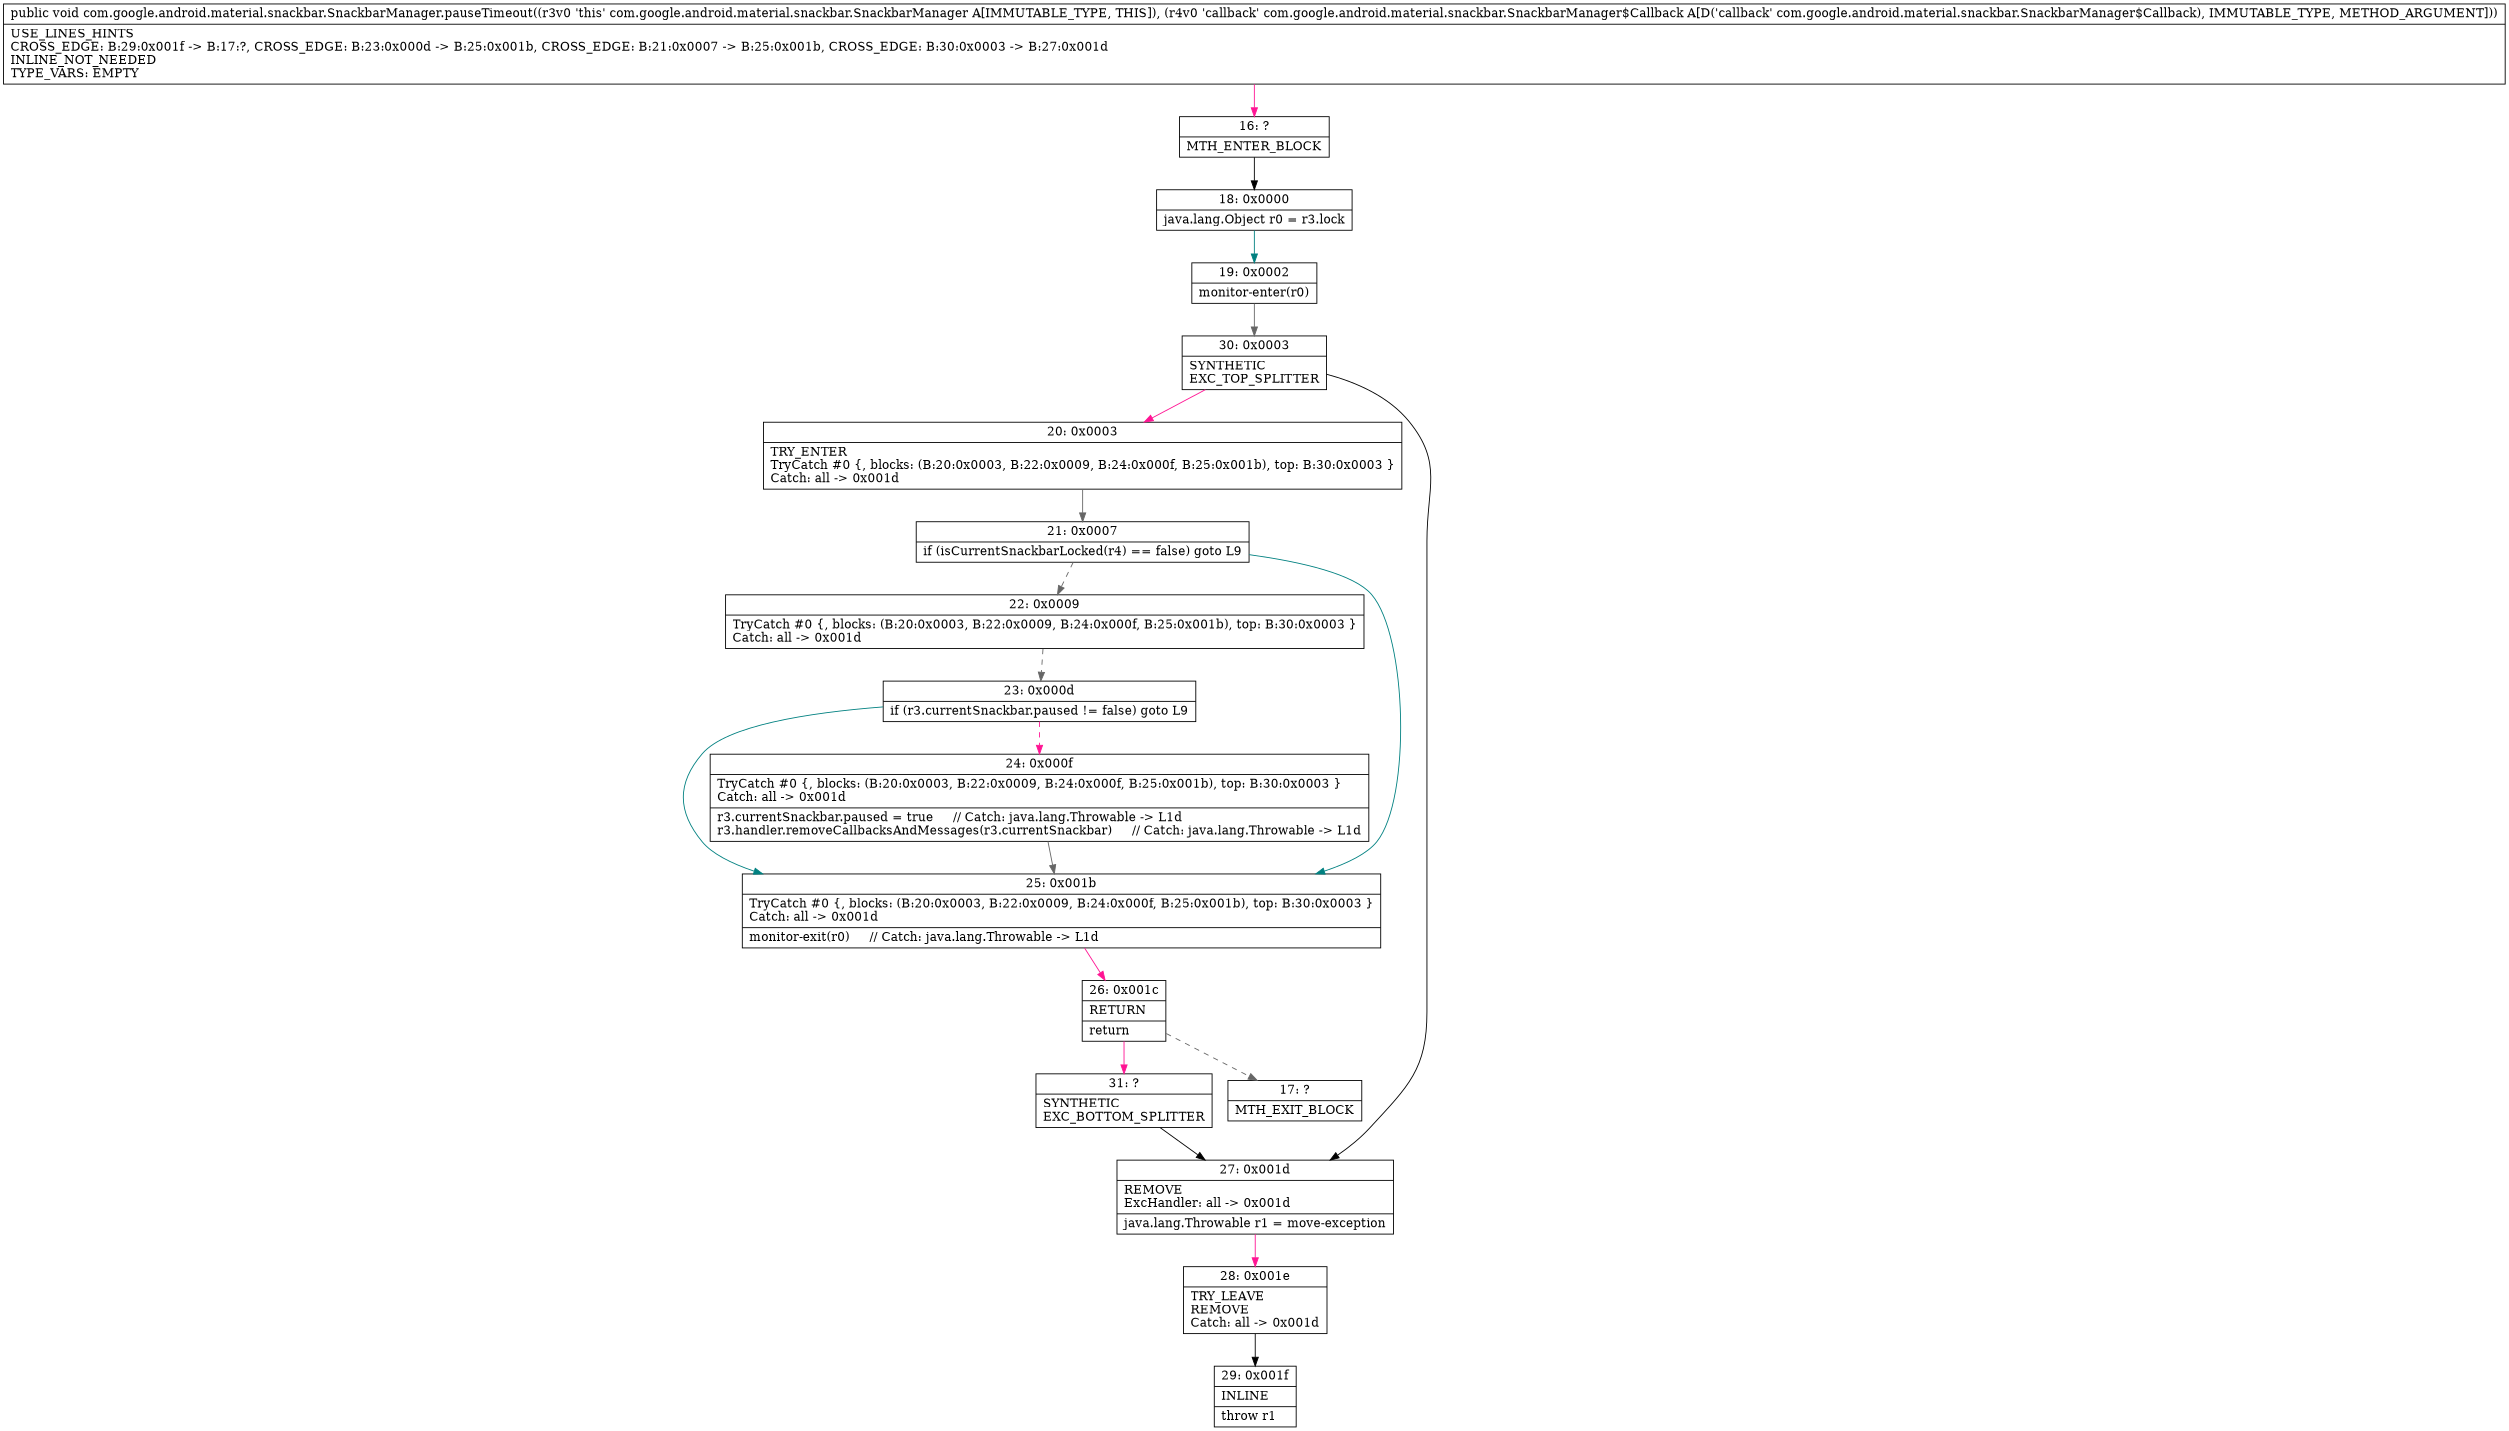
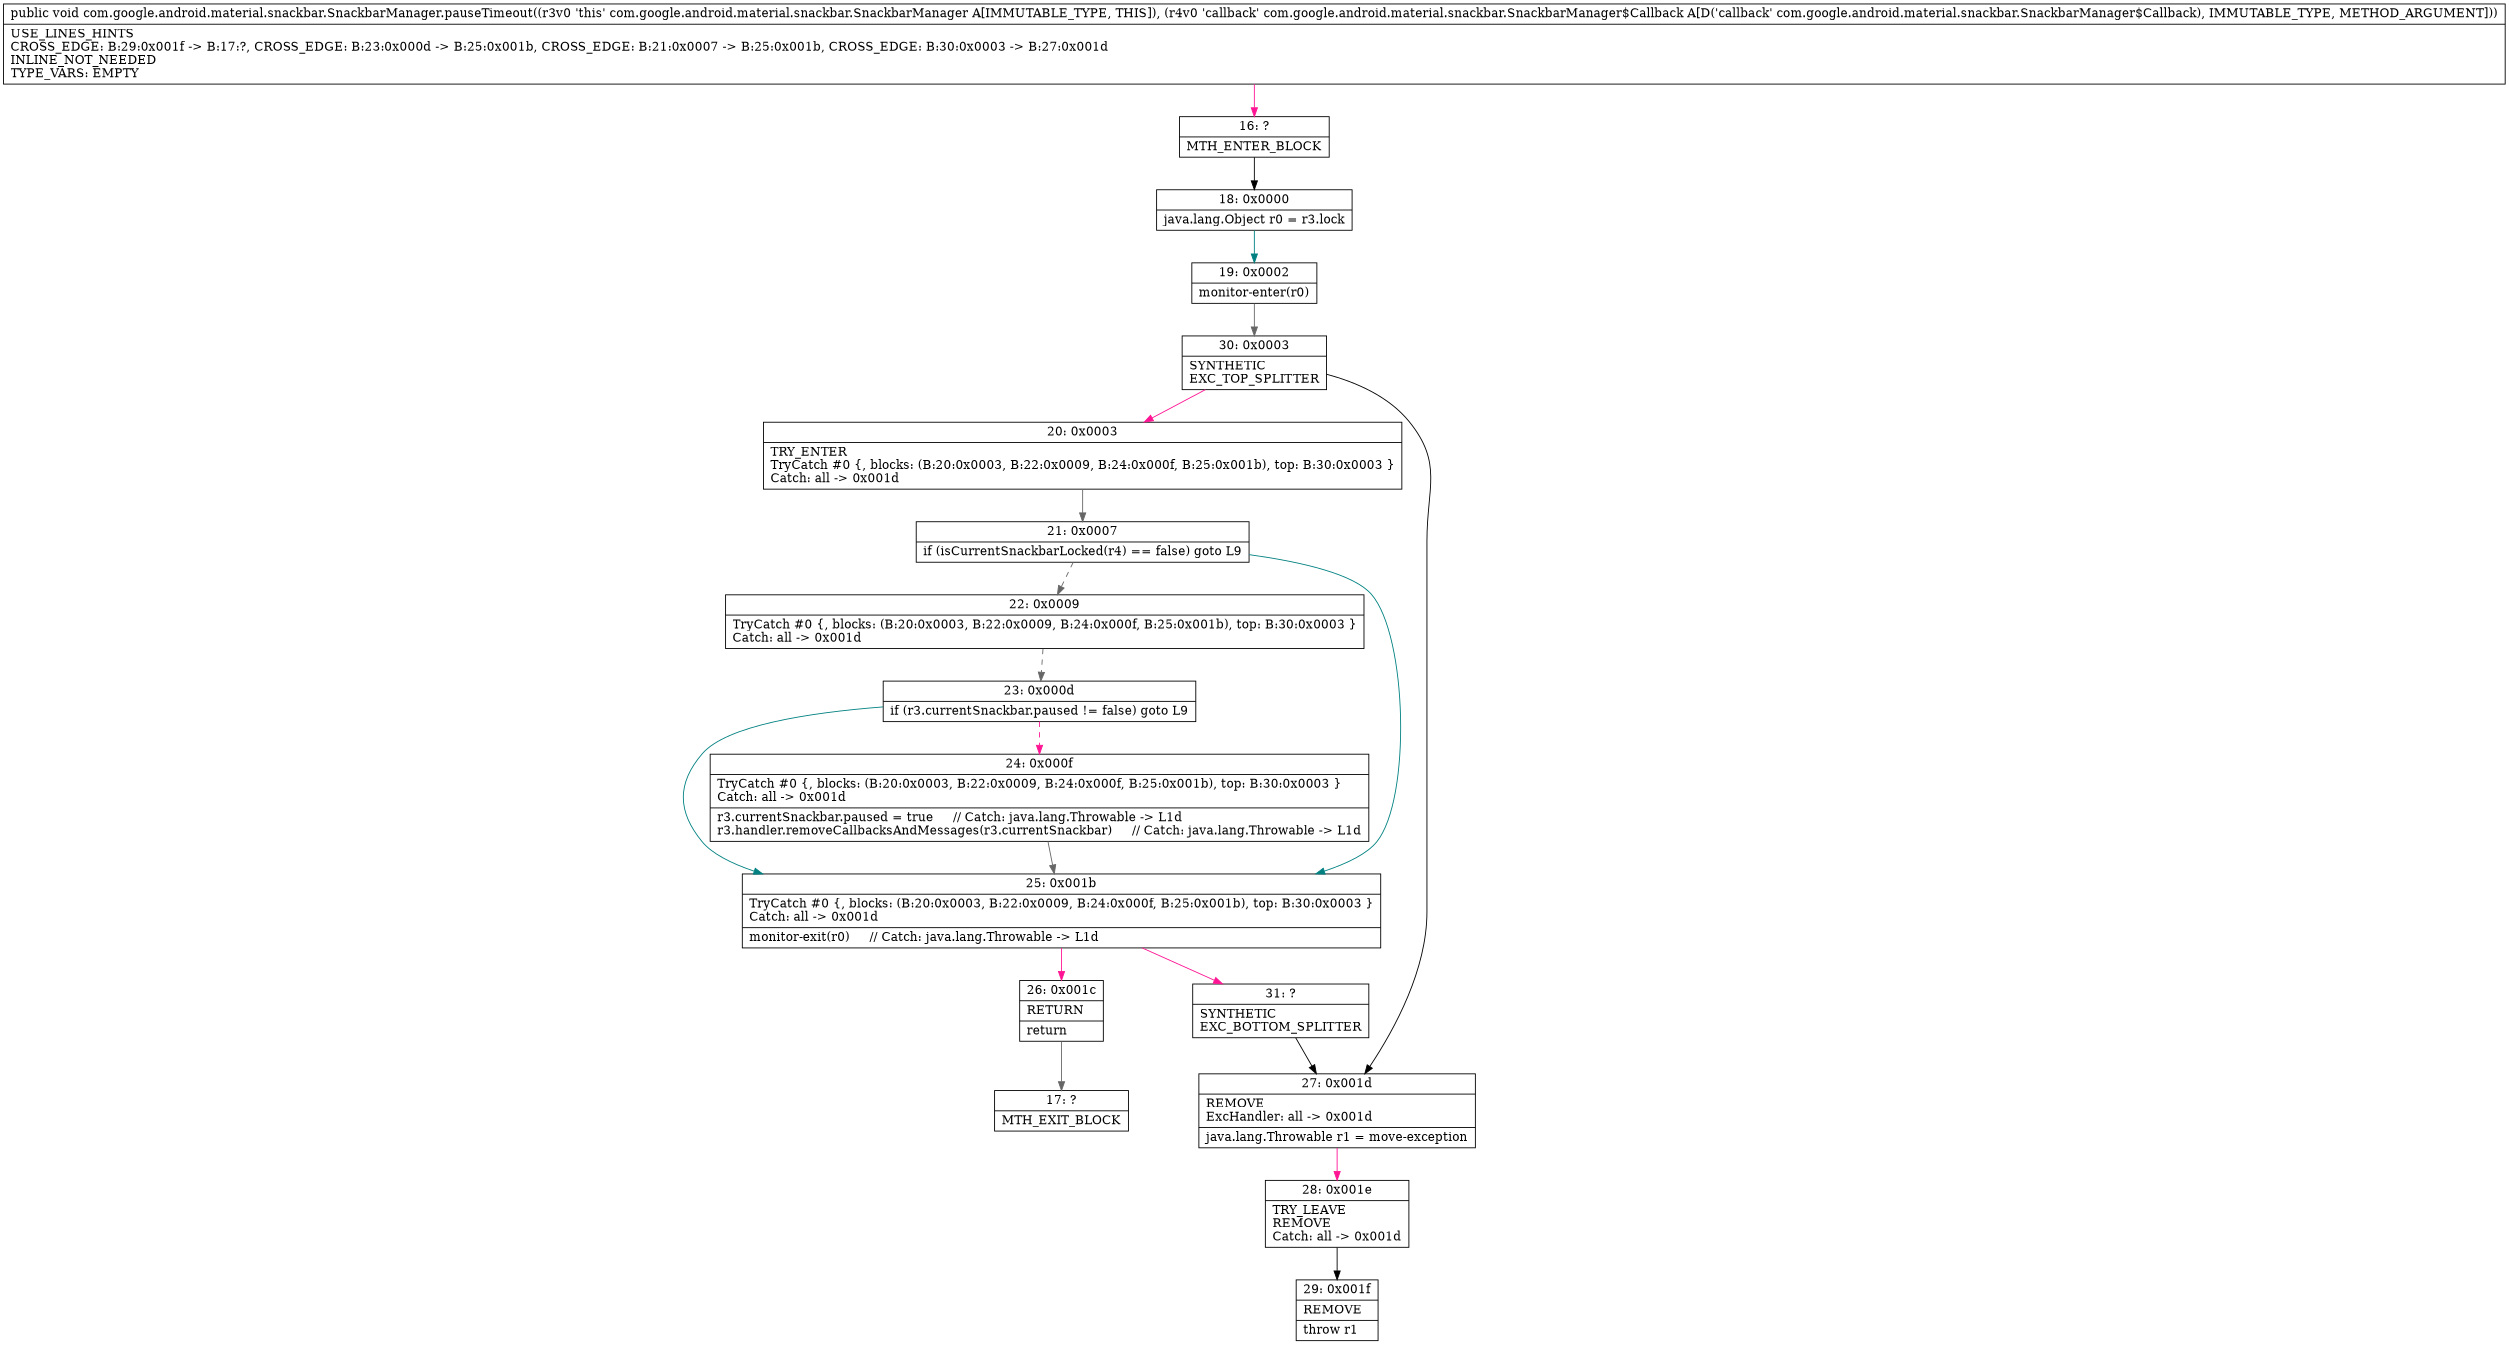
edge "26: 0x001c" -> "31: ?": now "25: 0x001b" -> "31: ?"
edge "26: 0x001c" -> "17: ?": style dashed -> solid
node "29: 0x001f": text "INLINE" -> "REMOVE"
